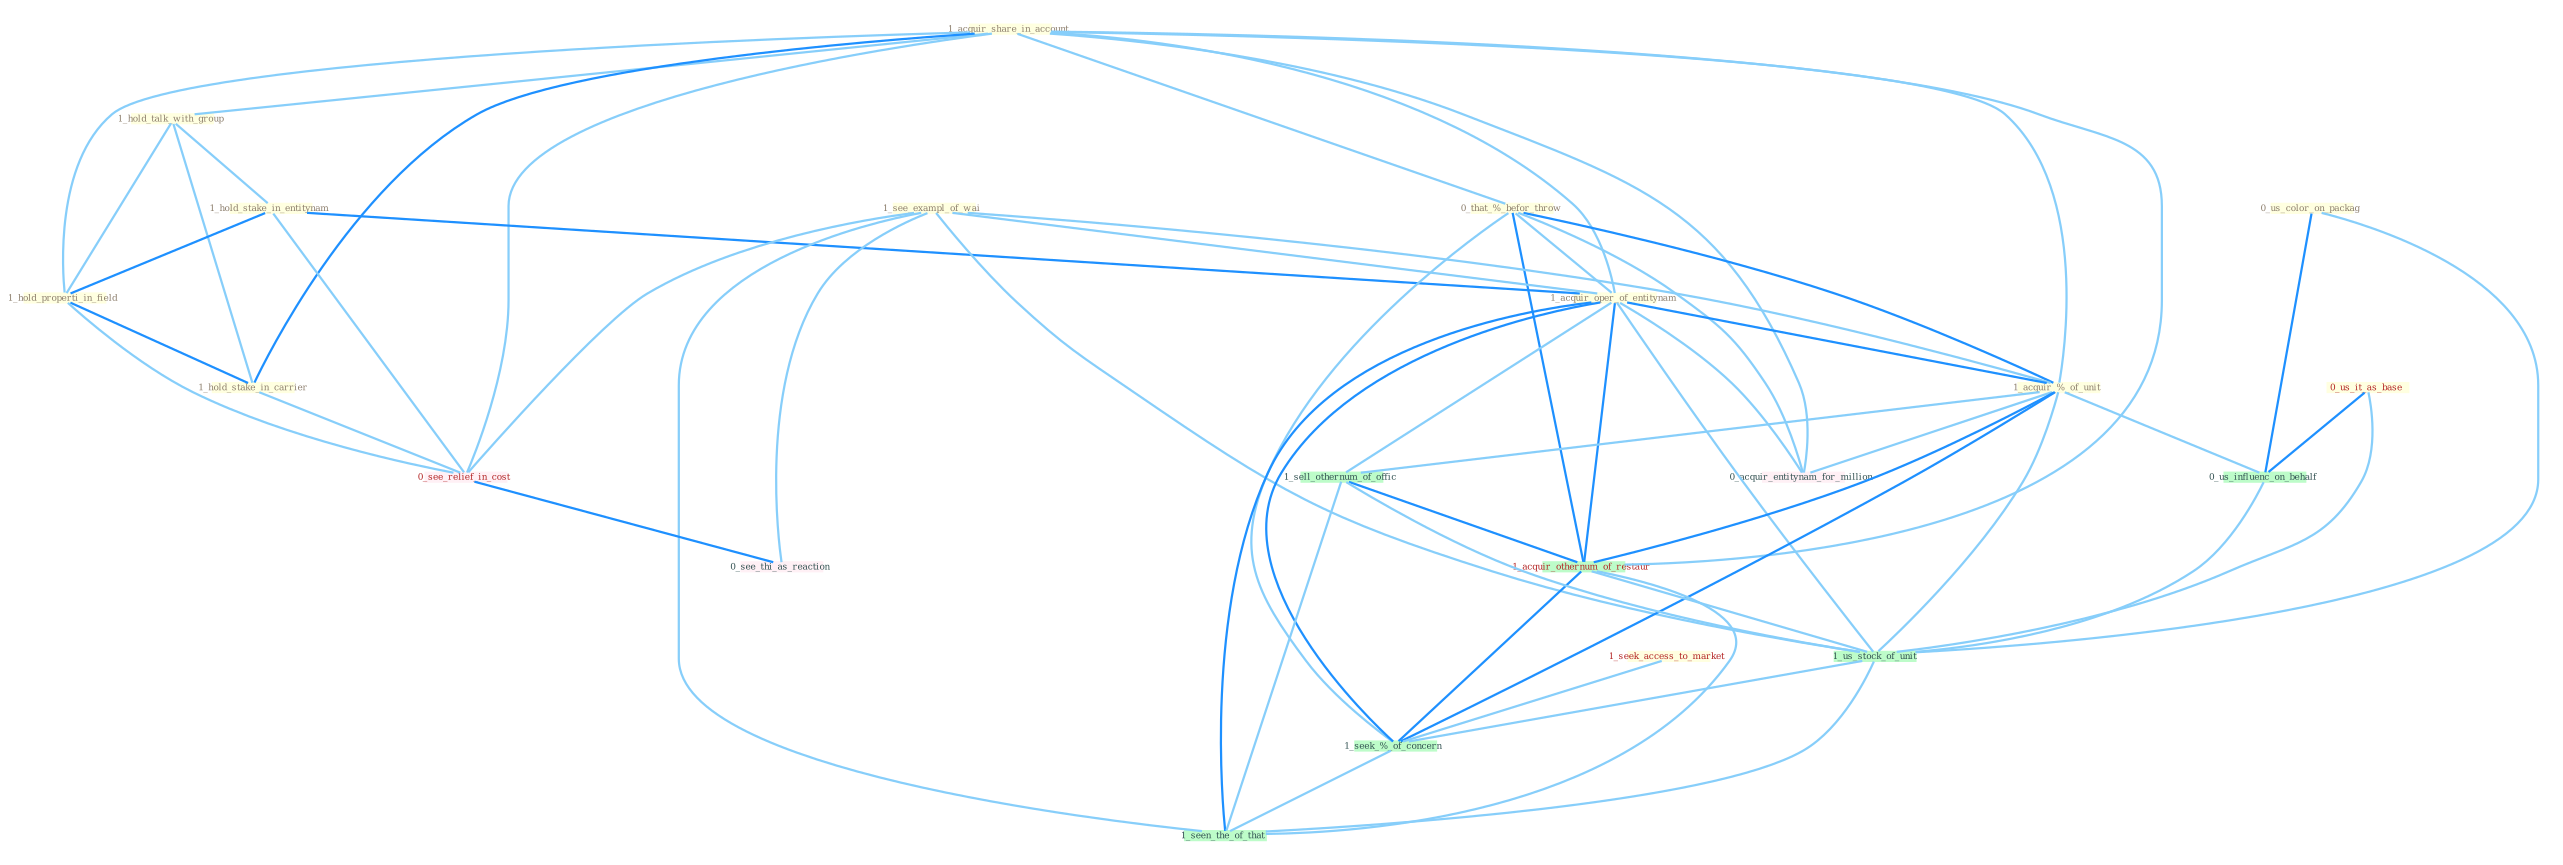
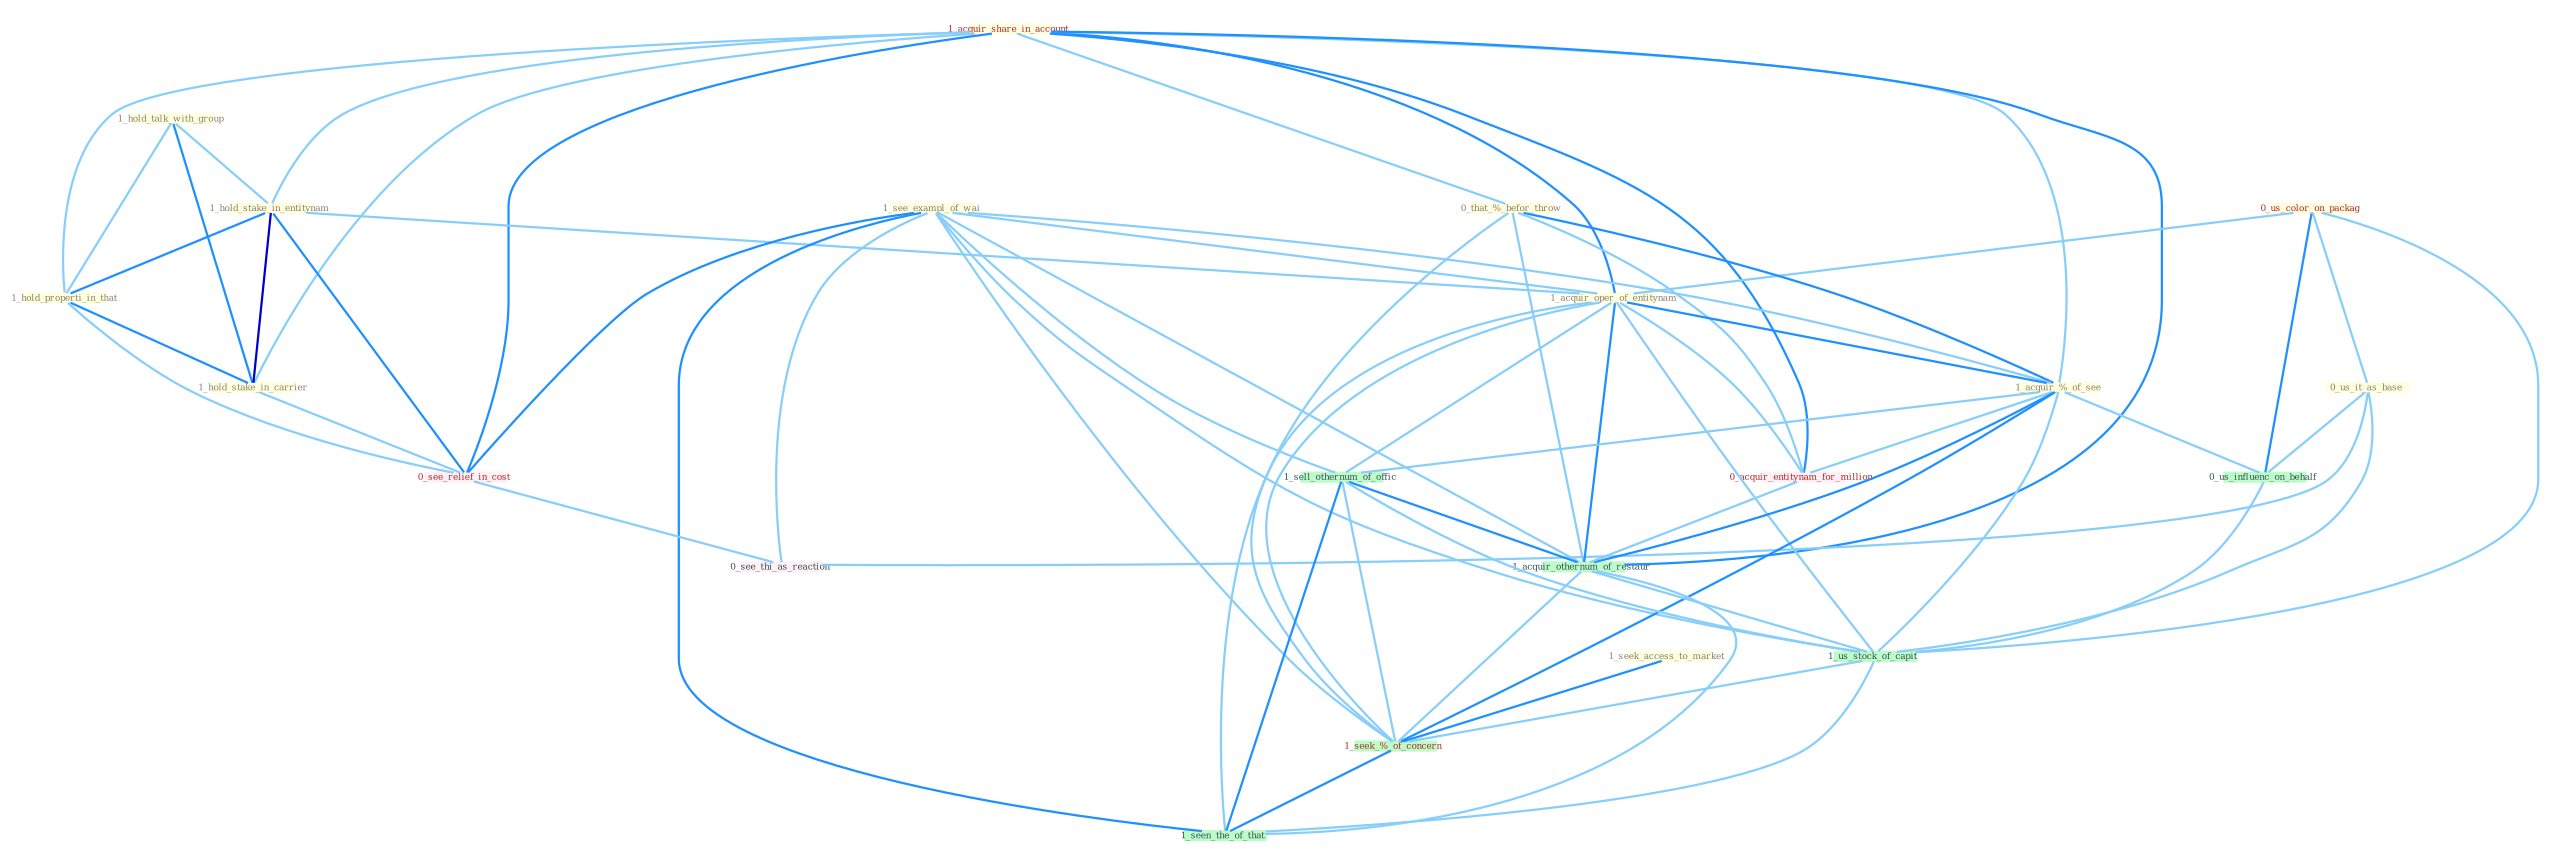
node "1_acquir_share_in_account": fontcolor #8b7d6b -> #b22222
edge "1_acquir_share_in_account" -- "1_hold_talk_with_group": now "1_acquir_share_in_account" -- "1_hold_stake_in_entitynam"
edge "1_acquir_share_in_account" -- "1_hold_stake_in_carrier": color #1e90ff -> #87cefa
edge "1_acquir_share_in_account" -- "1_acquir_othernum_of_restaur": color #87cefa -> #1e90ff
edge "1_acquir_share_in_account" -- "0_see_relief_in_cost": color #87cefa -> #1e90ff
edge "1_acquir_share_in_account" -- "1_acquir_oper_of_entitynam": color #87cefa -> #1e90ff
edge "1_acquir_share_in_account" -- "0_acquir_entitynam_for_million": color #87cefa -> #1e90ff
node "0_us_color_on_packag": fontcolor #8b7d6b -> #b22222
edge "1_hold_talk_with_group" -- "1_hold_stake_in_carrier": color #87cefa -> #1e90ff
edge "1_hold_stake_in_entitynam" -- "1_acquir_oper_of_entitynam": color #1e90ff -> #87cefa
edge "0_that_%_befor_throw" -- "1_acquir_oper_of_entitynam": now "0_us_color_on_packag" -- "1_acquir_oper_of_entitynam"
edge "1_see_exampl_of_wai" -- "0_see_relief_in_cost": color #87cefa -> #1e90ff
node "1_hold_properti_in_field": label "1_hold_properti_in_field" -> "1_hold_properti_in_that"
edge "1_hold_stake_in_entitynam" -- "1_hold_stake_in_carrier": added
edge "0_us_color_on_packag" -- "0_us_it_as_base": added
edge "1_hold_stake_in_entitynam" -- "0_see_relief_in_cost": color #87cefa -> #1e90ff
edge "1_see_exampl_of_wai" -- "1_sell_othernum_of_offic": added
edge "1_see_exampl_of_wai" -- "1_acquir_othernum_of_restaur": added
edge "0_that_%_befor_throw" -- "1_acquir_othernum_of_restaur": color #1e90ff -> #87cefa
node "1_acquir_%_of_unit": label "1_acquir_%_of_unit" -> "1_acquir_%_of_see"
node "0_us_it_as_base": fontcolor #b22222 -> #8b7d6b
edge "1_acquir_oper_of_entitynam" -- "1_seen_the_of_that": color #1e90ff -> #87cefa
edge "0_us_it_as_base" -- "0_us_influenc_on_behalf": color #1e90ff -> #87cefa
edge "1_acquir_oper_of_entitynam" -- "1_seek_%_of_concern": color #1e90ff -> #87cefa
node "0_acquir_entitynam_for_million": fontcolor #2f4f4f -> #b22222
edge "1_see_exampl_of_wai" -- "1_seek_%_of_concern": added
edge "0_see_relief_in_cost" -- "0_see_thi_as_reaction": color #1e90ff -> #87cefa
edge "0_acquir_entitynam_for_million" -- "1_acquir_othernum_of_restaur": added
edge "0_us_it_as_base" -- "0_see_thi_as_reaction": added
node "1_acquir_othernum_of_restaur": fontcolor #b22222 -> #2f4f4f
edge "1_sell_othernum_of_offic" -- "1_seek_%_of_concern": added
edge "1_see_exampl_of_wai" -- "1_seen_the_of_that": color #87cefa -> #1e90ff
edge "1_sell_othernum_of_offic" -- "1_seen_the_of_that": color #87cefa -> #1e90ff
edge "1_acquir_othernum_of_restaur" -- "1_seek_%_of_concern": color #1e90ff -> #87cefa
node "1_seek_access_to_market": fontcolor #b22222 -> #8b7d6b
node "1_us_stock_of_unit": label "1_us_stock_of_unit" -> "1_us_stock_of_capit"
edge "1_seek_access_to_market" -- "1_seek_%_of_concern": color #87cefa -> #1e90ff
node "1_seek_%_of_concern": fontcolor #2f4f4f -> #b22222
edge "1_seek_%_of_concern" -- "1_seen_the_of_that": color #87cefa -> #1e90ff
